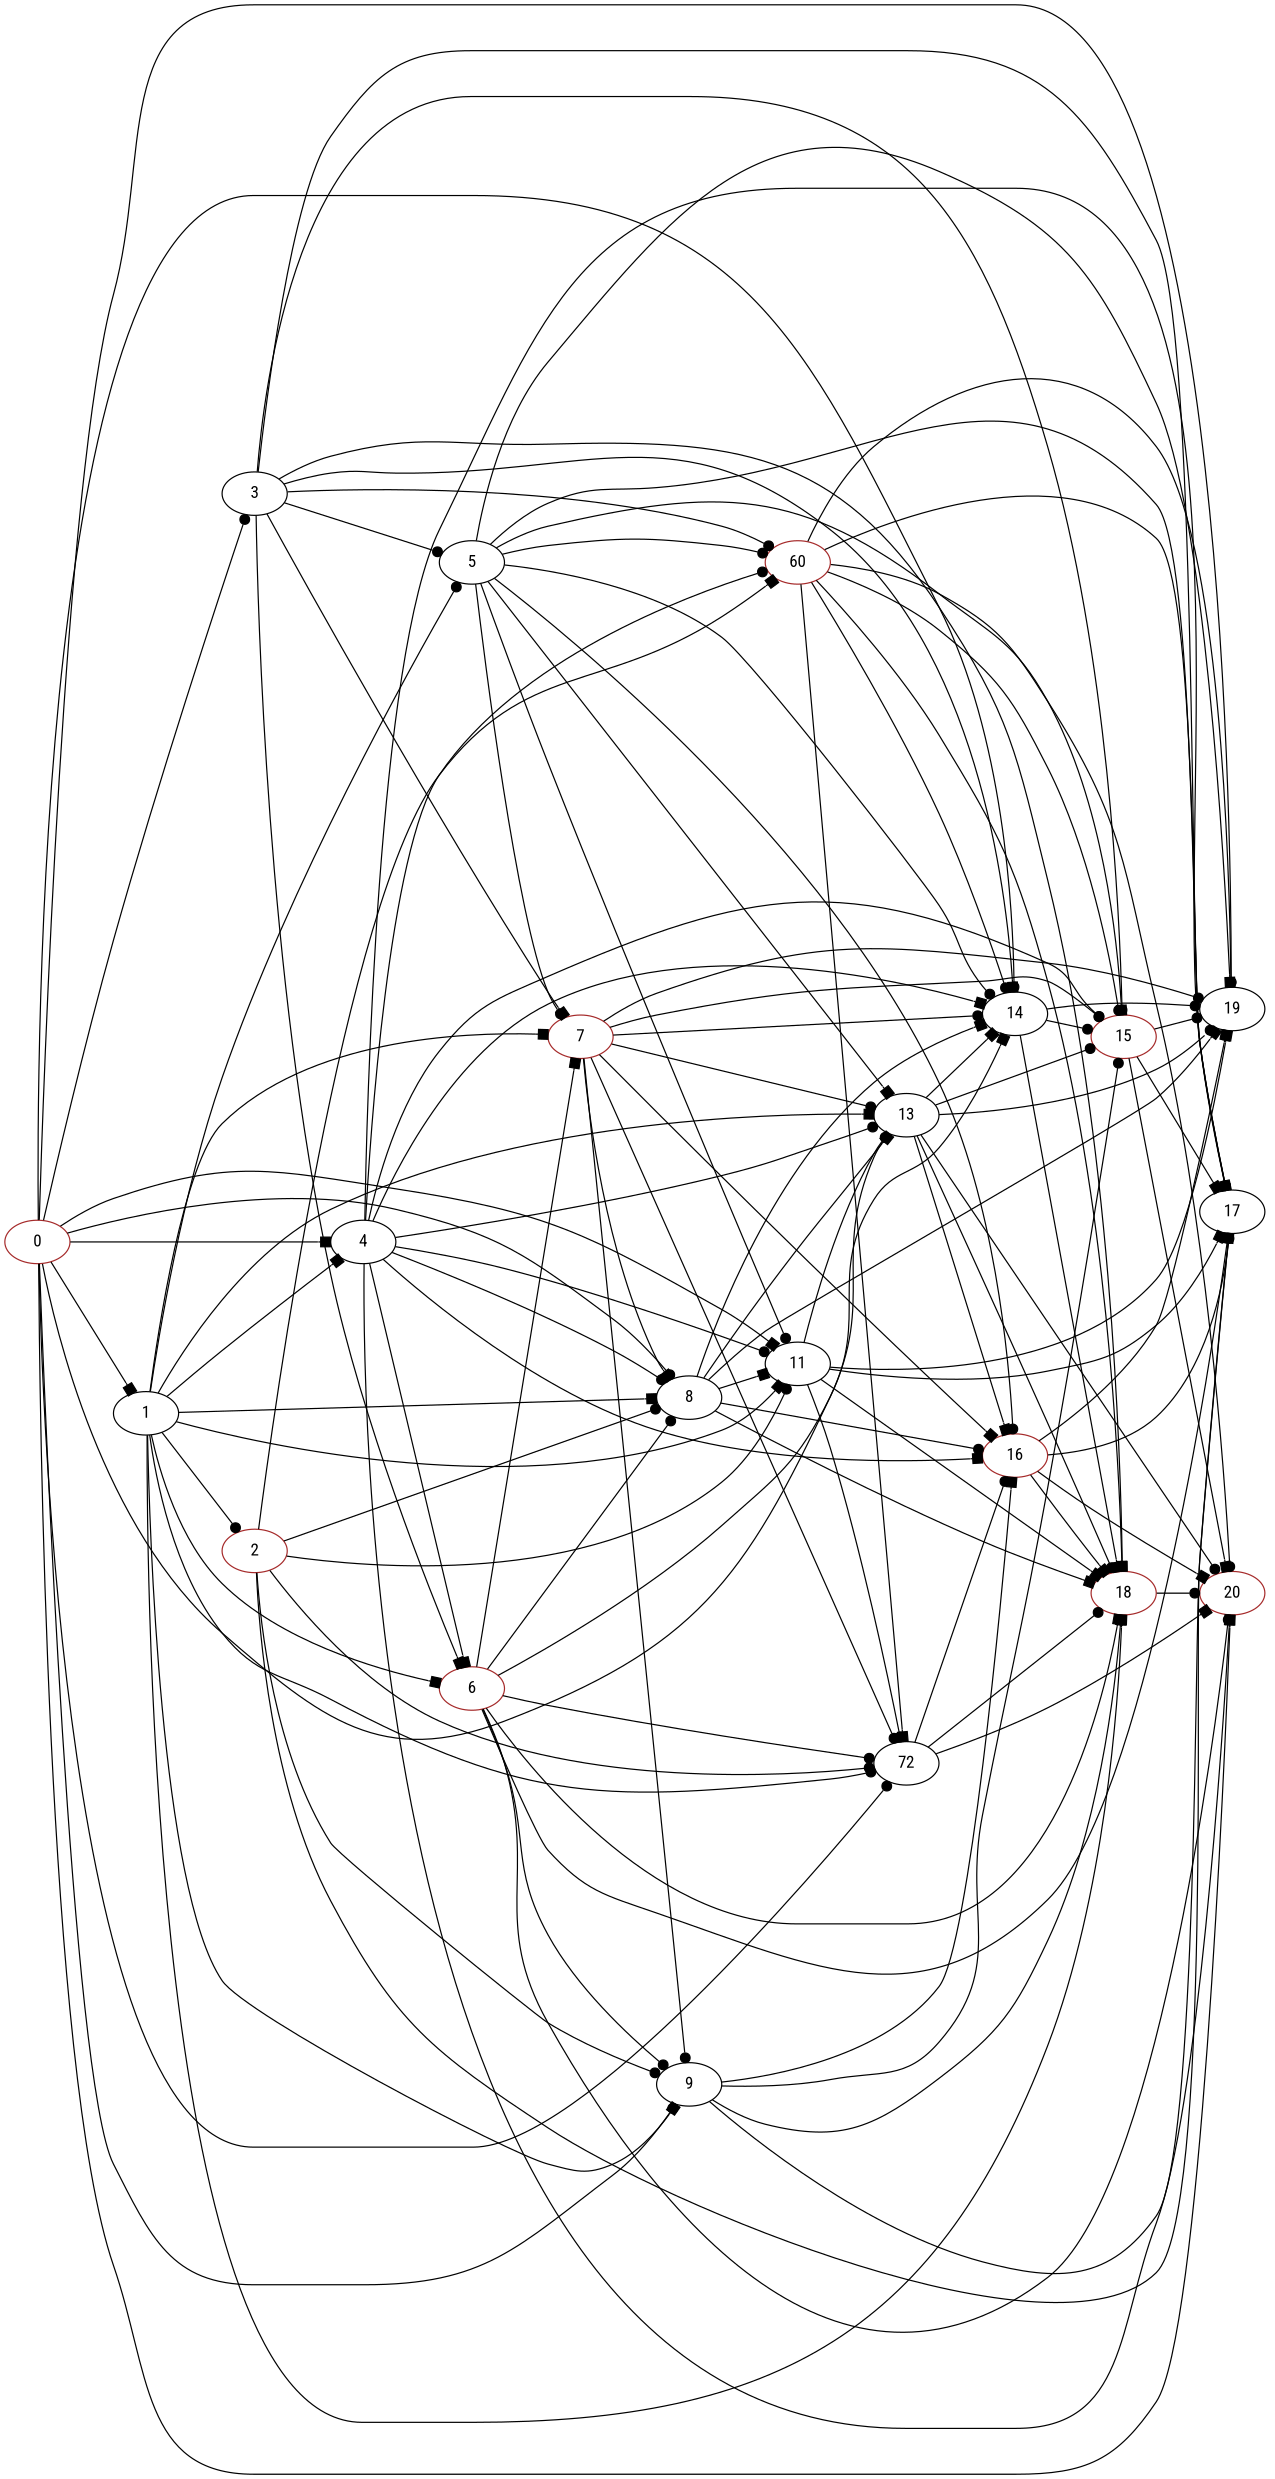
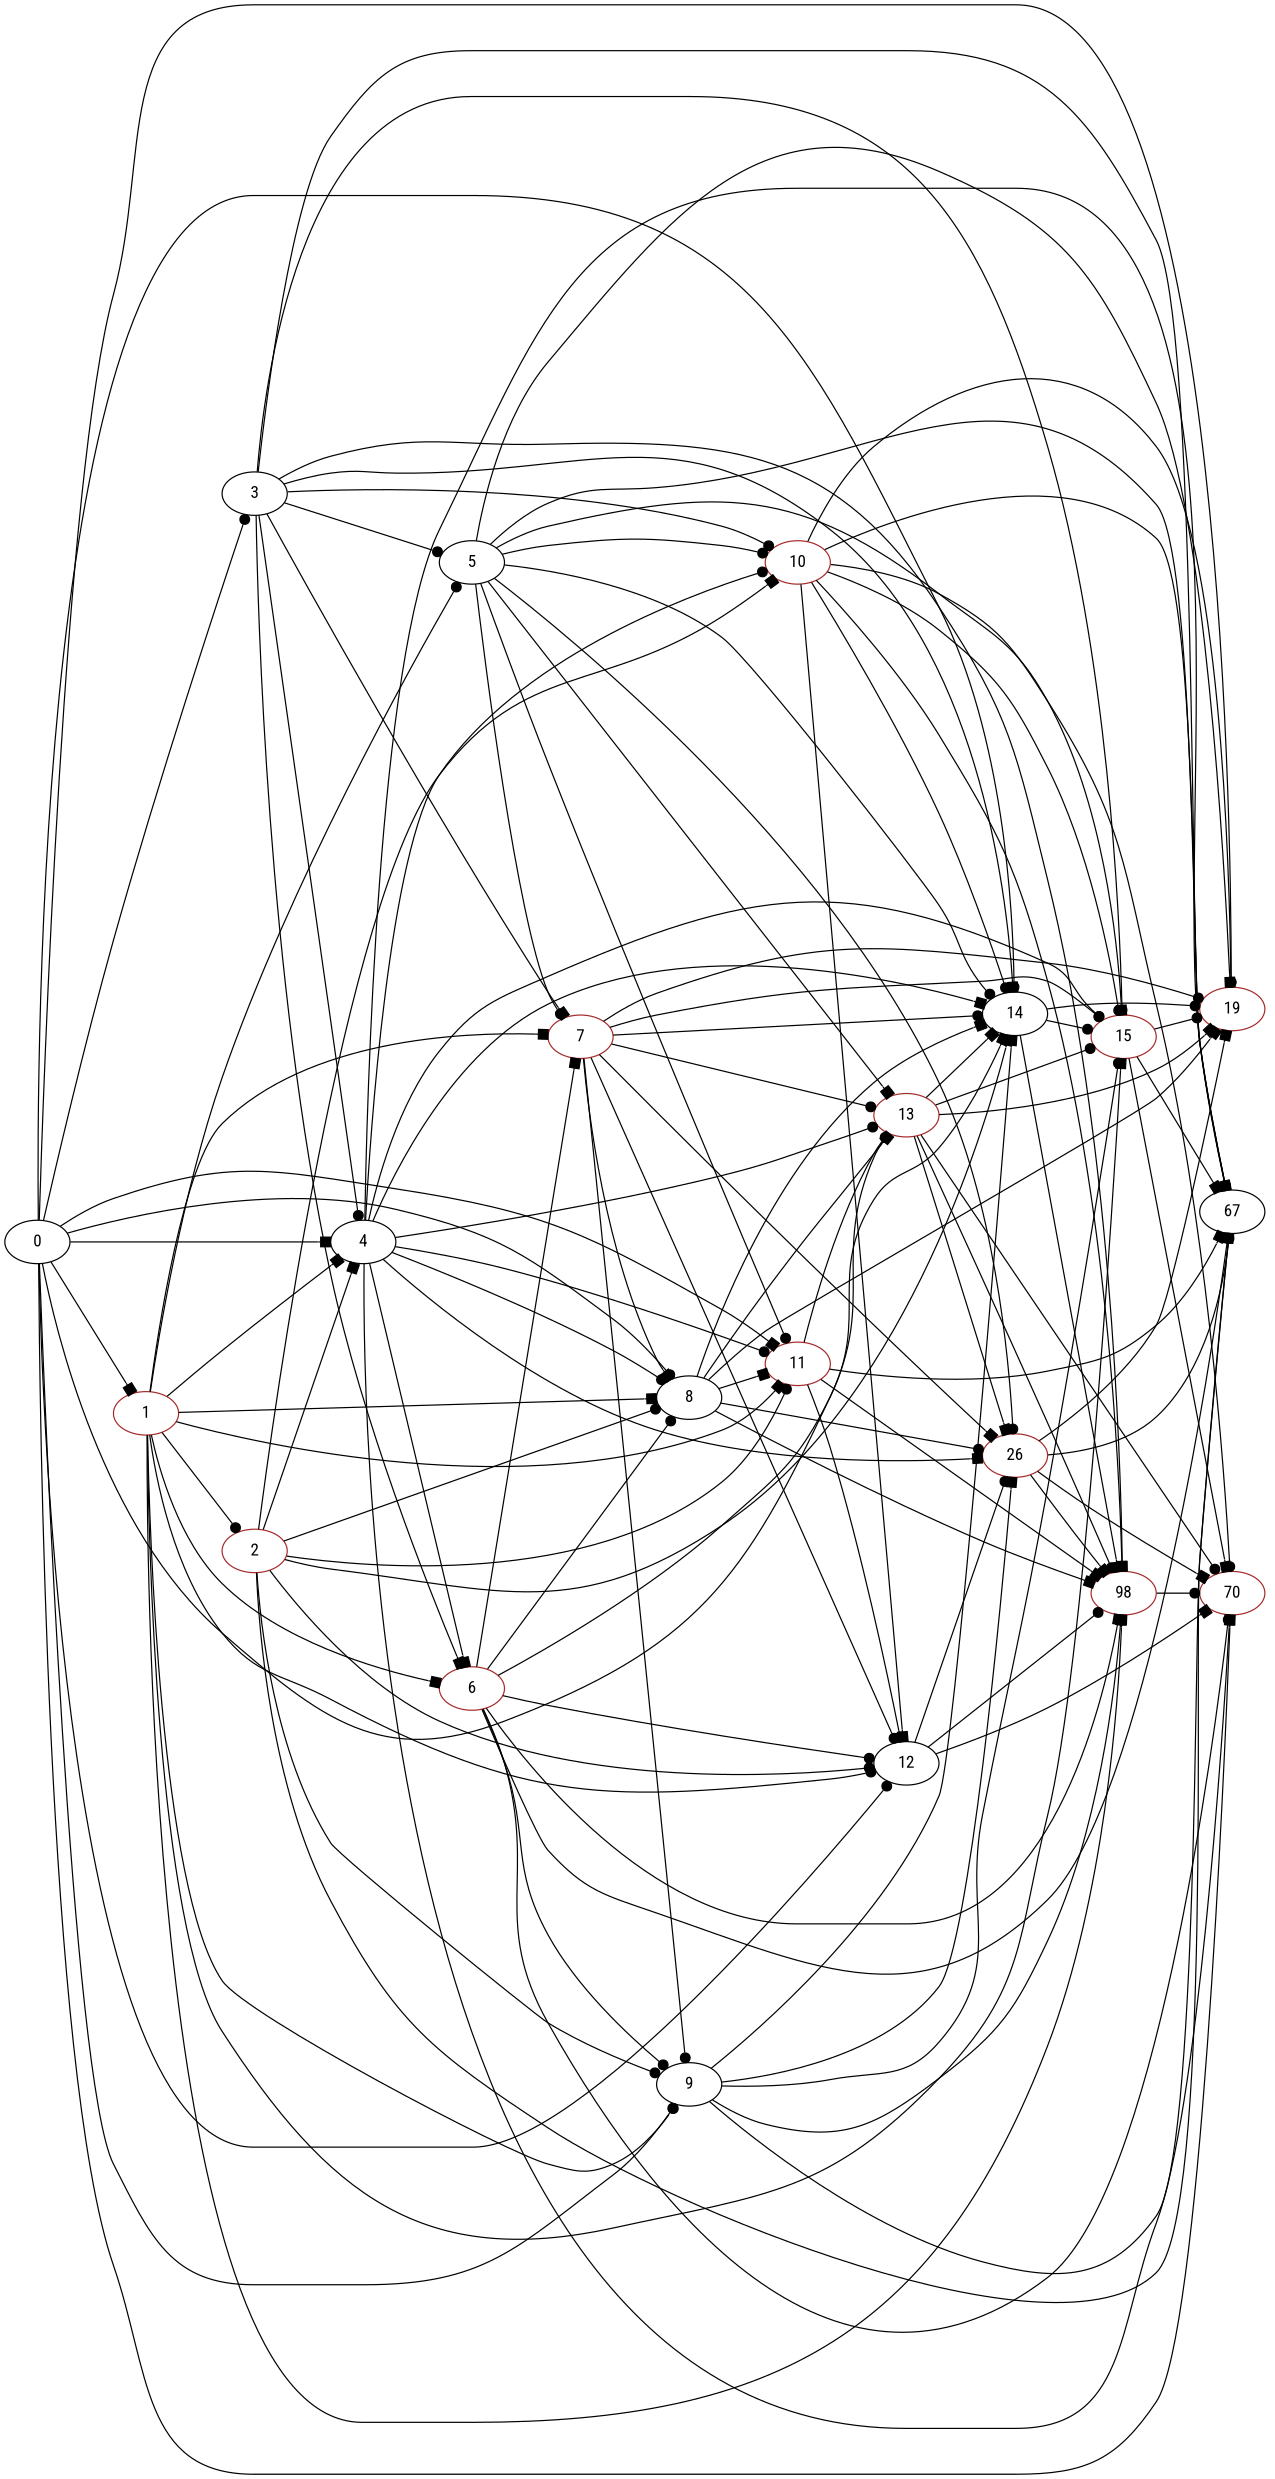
node "60": label "60" -> "10"
edge "3" -> "4": added
node "19": color black -> brown
edge "13" -> "19": arrowhead dot -> box
node "13": color black -> brown
edge "1" -> "13": now "1" -> "15"
node "17": label "17" -> "67"
node "0": color brown -> black
edge "11" -> "19": removed
node "11": color black -> brown
edge "2" -> "4": added
node "1": color black -> brown
edge "2" -> "14": added
node "16": label "16" -> "26"
node "18": label "18" -> "98"
node "20": label "20" -> "70"
edge "9" -> "14": added
node "72": label "72" -> "12"
edge "1" -> "9": arrowhead box -> dot
